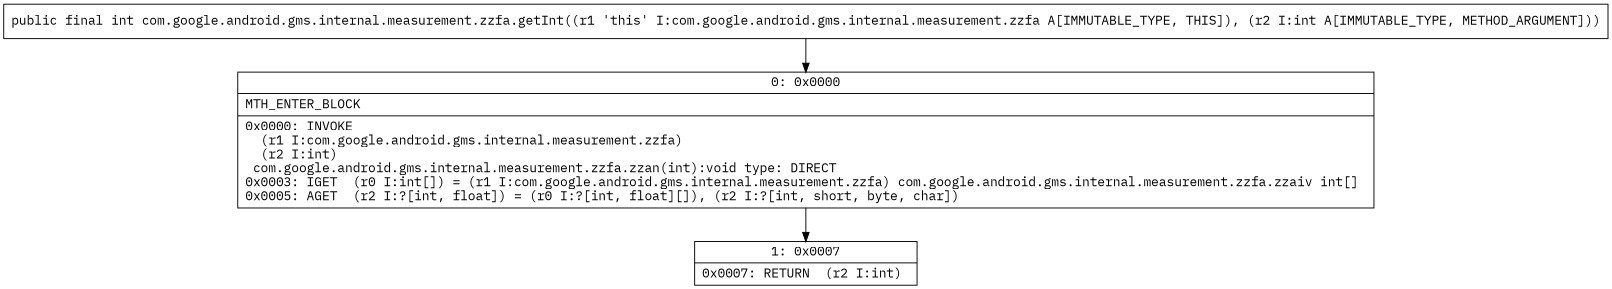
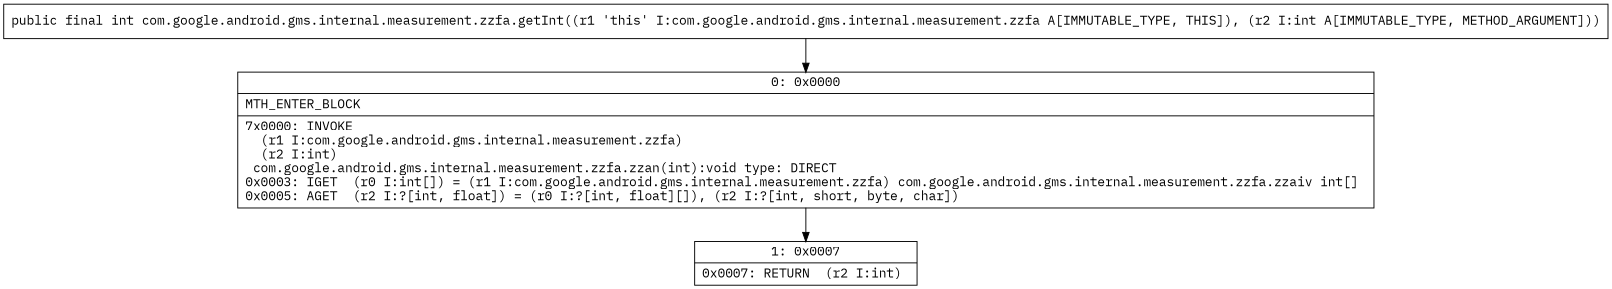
node "0: 0x0000": text "0x0000: INVOKE" -> "7x0000: INVOKE"
